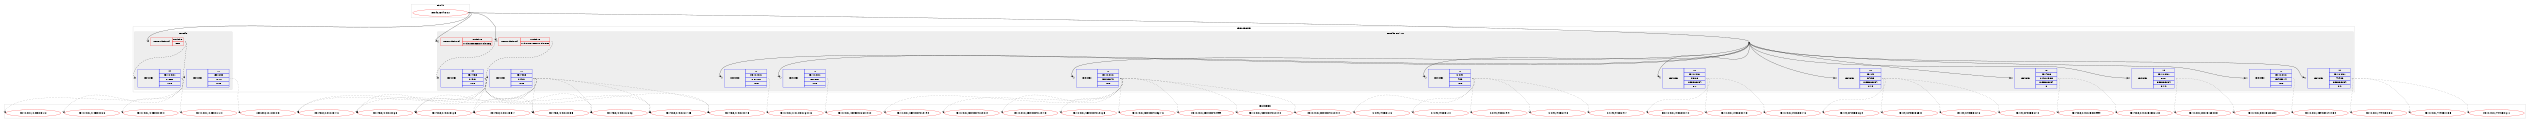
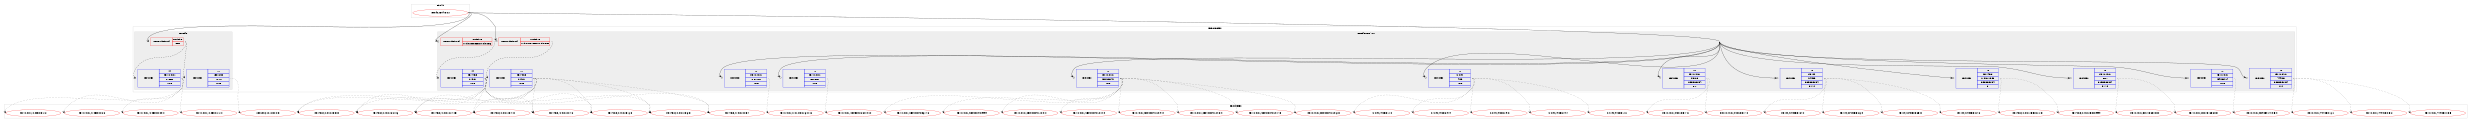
node "dev-python/dugong-3.7.3": removed
